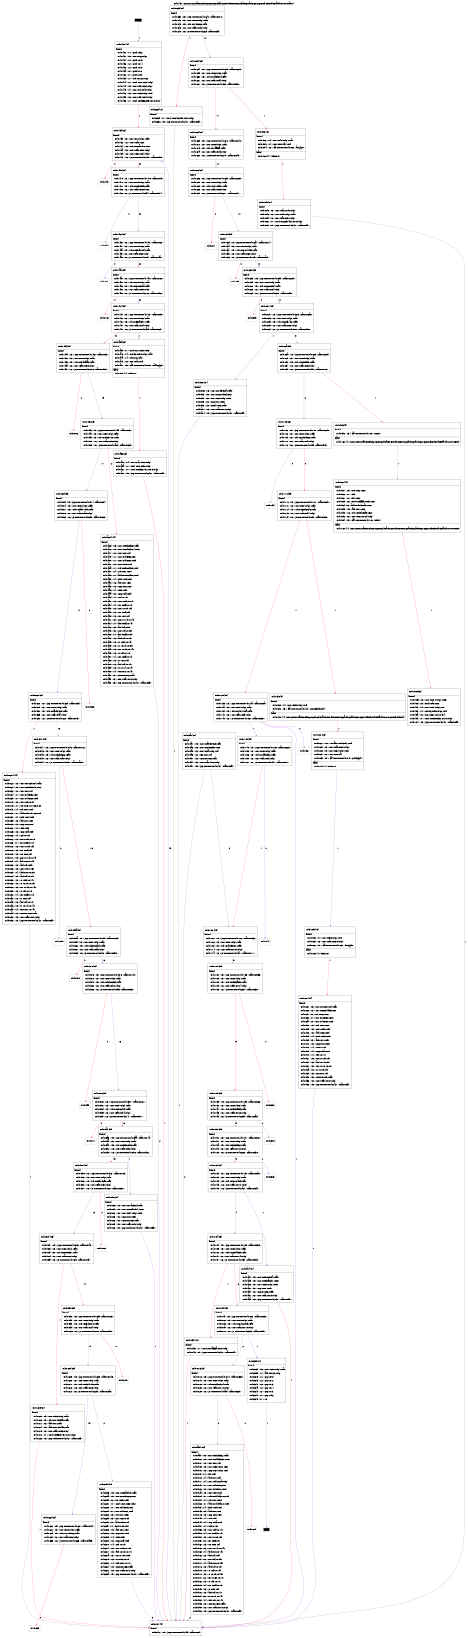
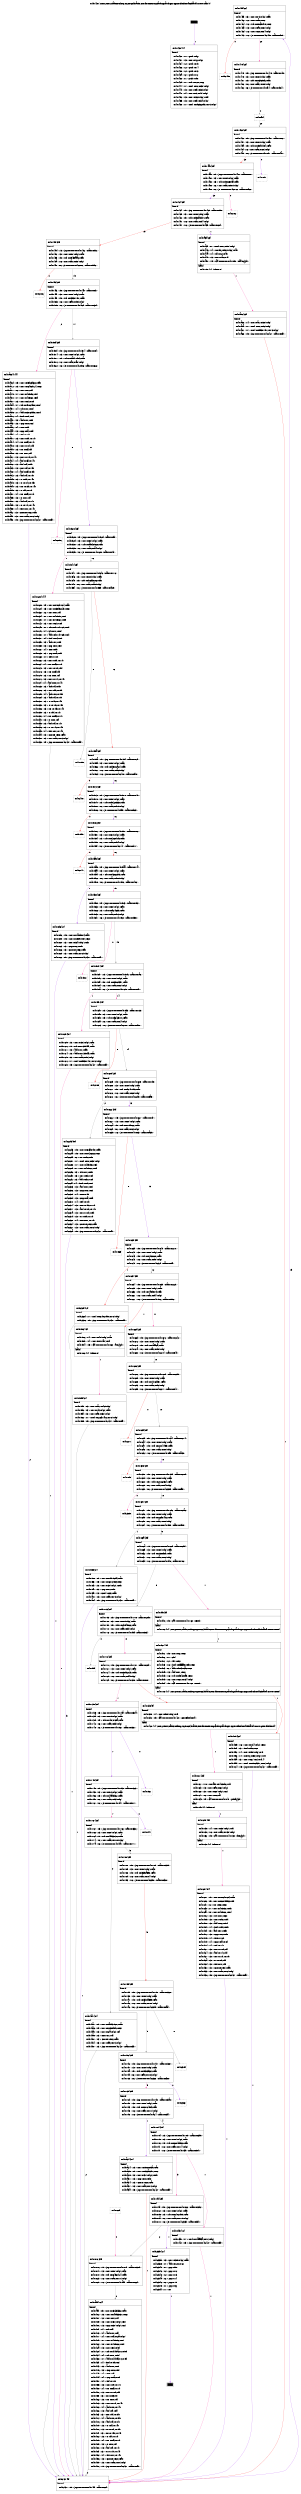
edge "0x401430 [47]" -> "0x40145f [26]": removed, label "1"
edge "0x401479 [25]" -> "0x401492 [25]": now "0x401fb4" -> "0x401492 [25]"
edge "0x401ba1 [27]" -> "0x401767 [25]": reversed
node "0x402350": removed
edge "0x401622 [25]" -> "0x40163b [25]": added, label "13"
edge "0x401735 [25]" -> "0x402427 [5]": now "0x401be9 [32]" -> "0x402427 [5]"
edge "0x401816 [25]" -> "0x40182f": reversed
